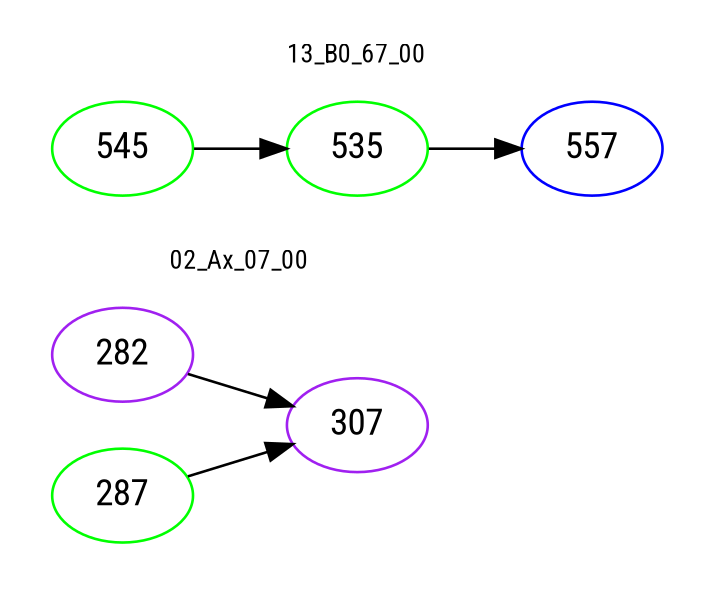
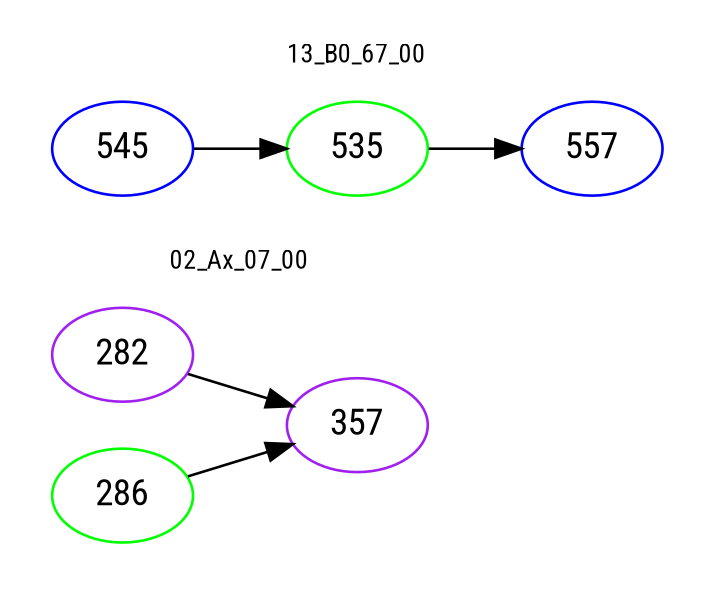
node "545": color green -> blue
node "307": label "307" -> "357"
node "287": label "287" -> "286"
